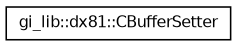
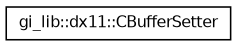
node "gi_lib::dx81::CBufferSetter": label "gi_lib::dx81::CBufferSetter" -> "gi_lib::dx11::CBufferSetter"
